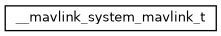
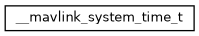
node "__mavlink_system_mavlink_t": label "__mavlink_system_mavlink_t" -> "__mavlink_system_time_t"
